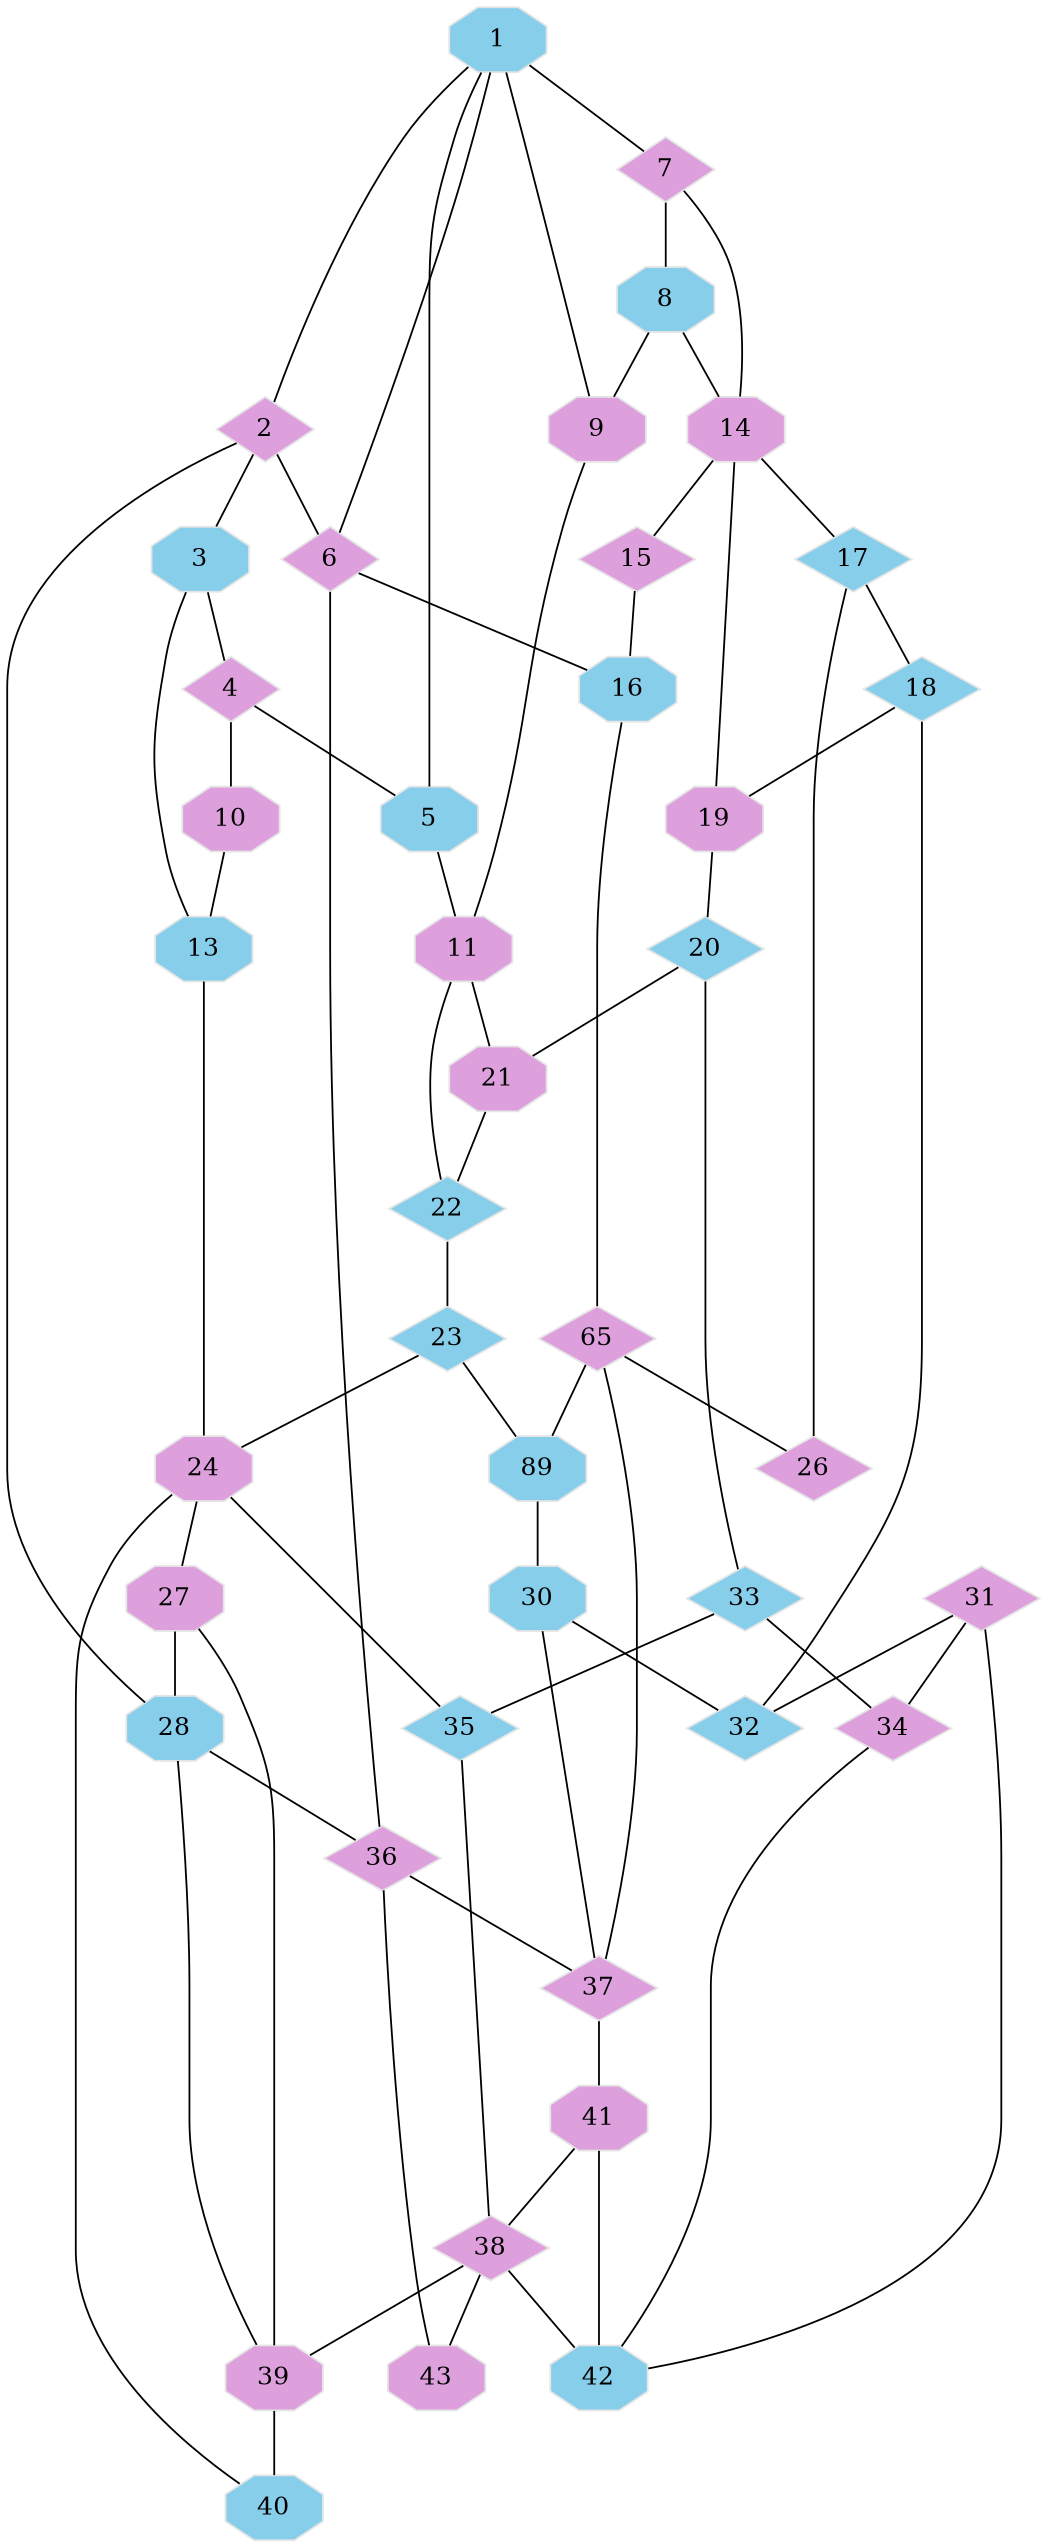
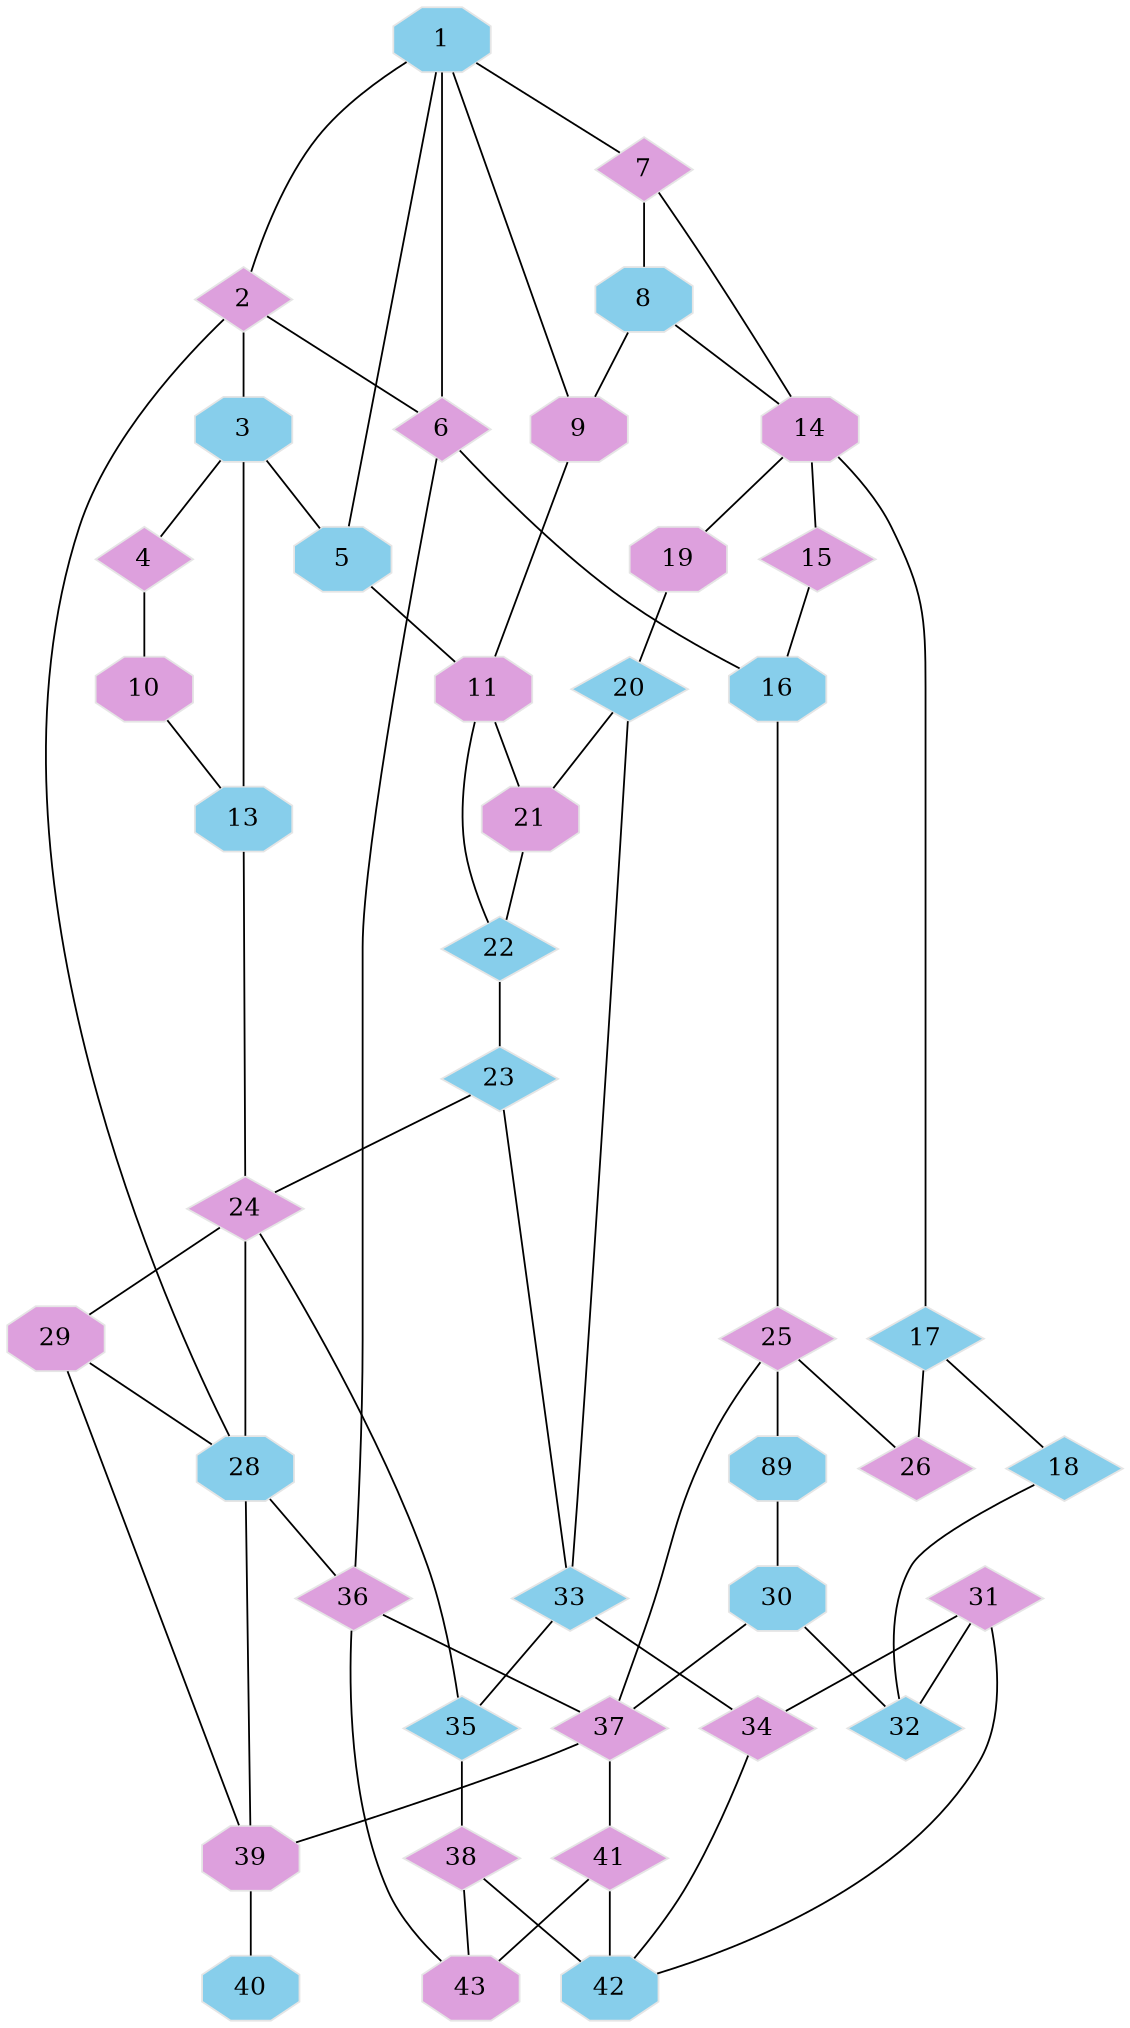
edge "4" -- "5": now "3" -- "5"
edge "18" -- "19": removed
node "65": label "65" -> "25"
edge "23" -- "89": now "23" -- "33"
node "24": shape octagon -> diamond
node "27": label "27" -> "29"
edge "24" -- "40": now "24" -- "28"
node "41": shape octagon -> diamond
edge "41" -- "38": now "41" -- "43"
edge "38" -- "39": now "37" -- "39"
